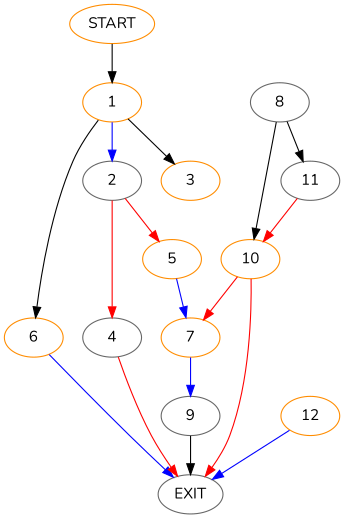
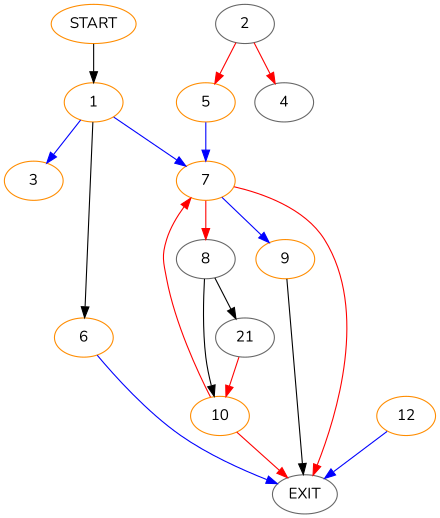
edge "1" -> "2": now "1" -> "7"
edge "1" -> "3": color black -> blue
node "11": label "11" -> "21"
edge "7" -> "8": added
edge "4" -> "EXIT": now "7" -> "EXIT"
node "9": color gray40 -> darkorange
